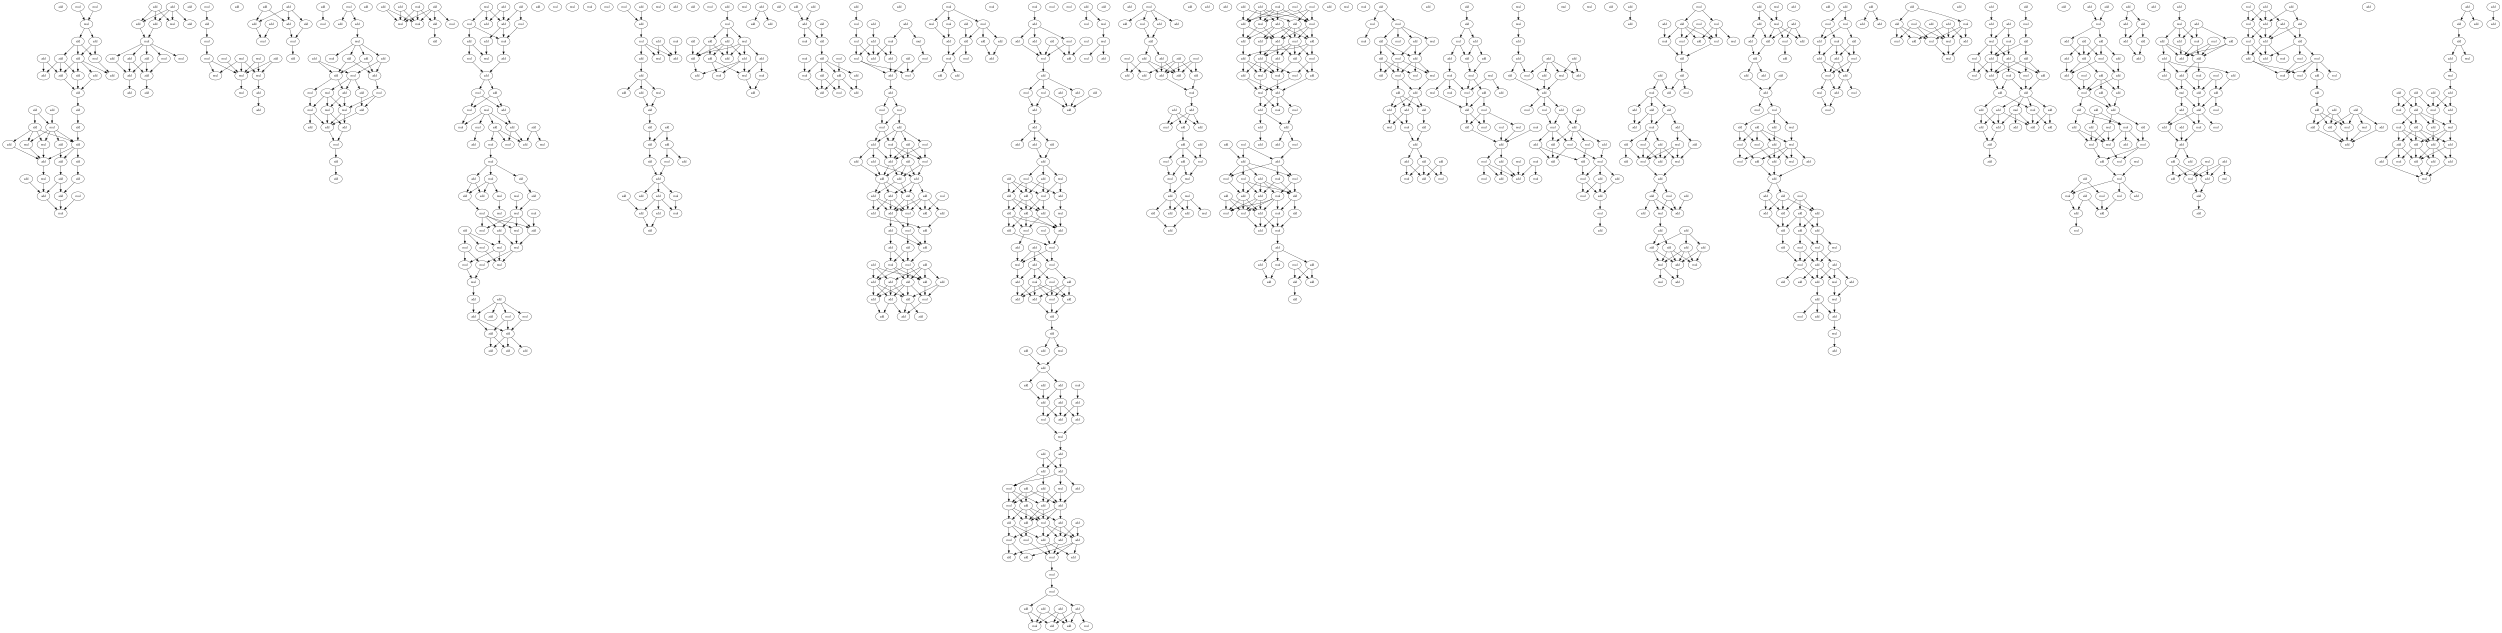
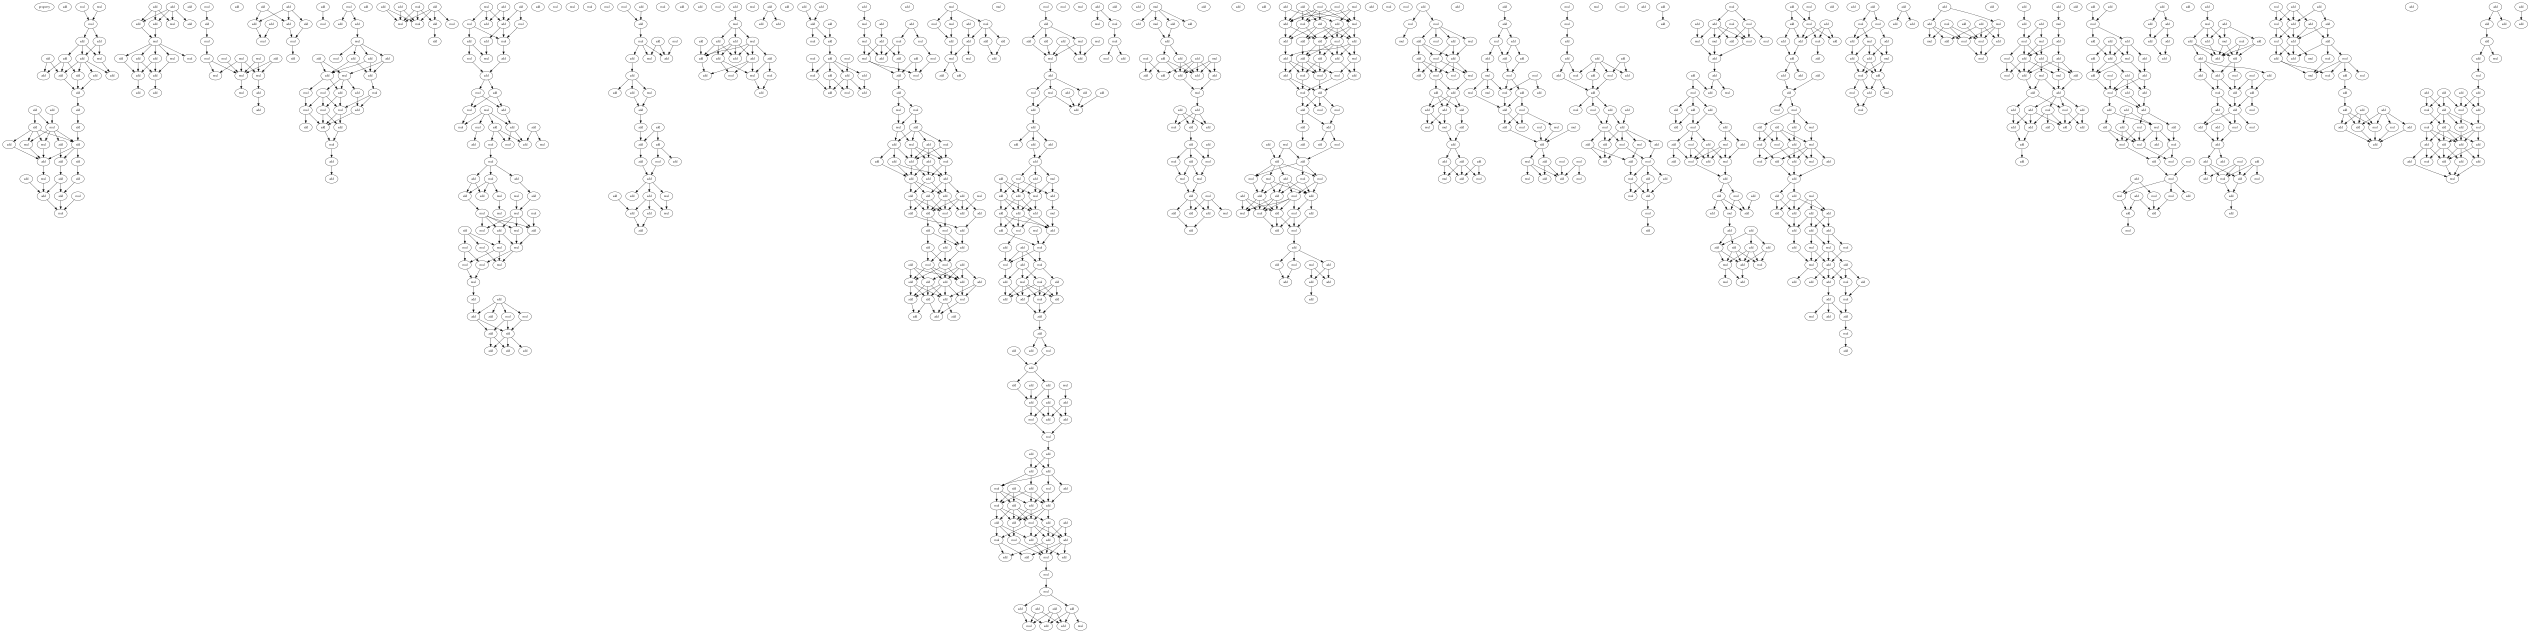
node "property": added
